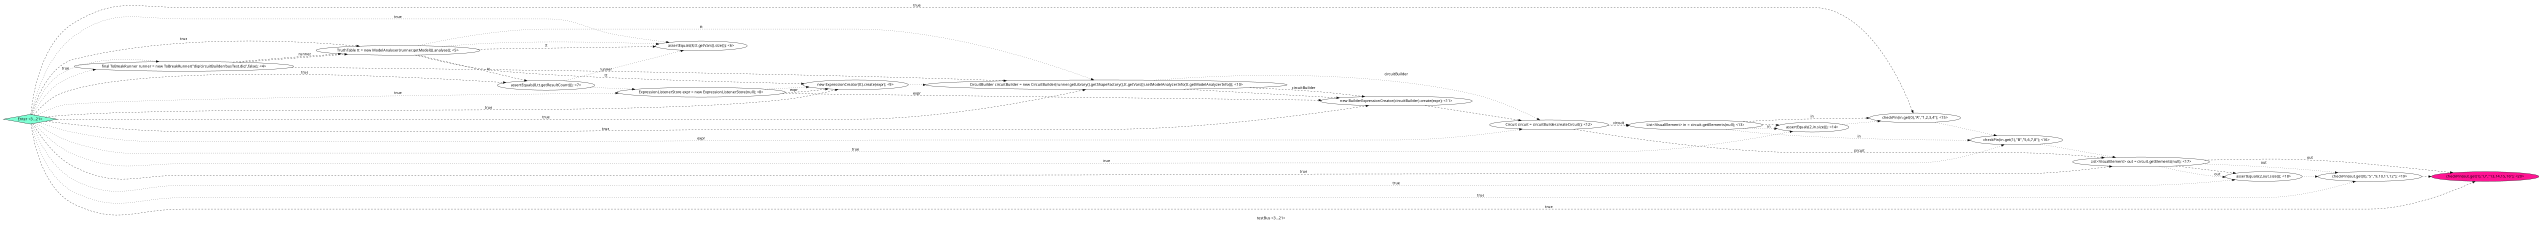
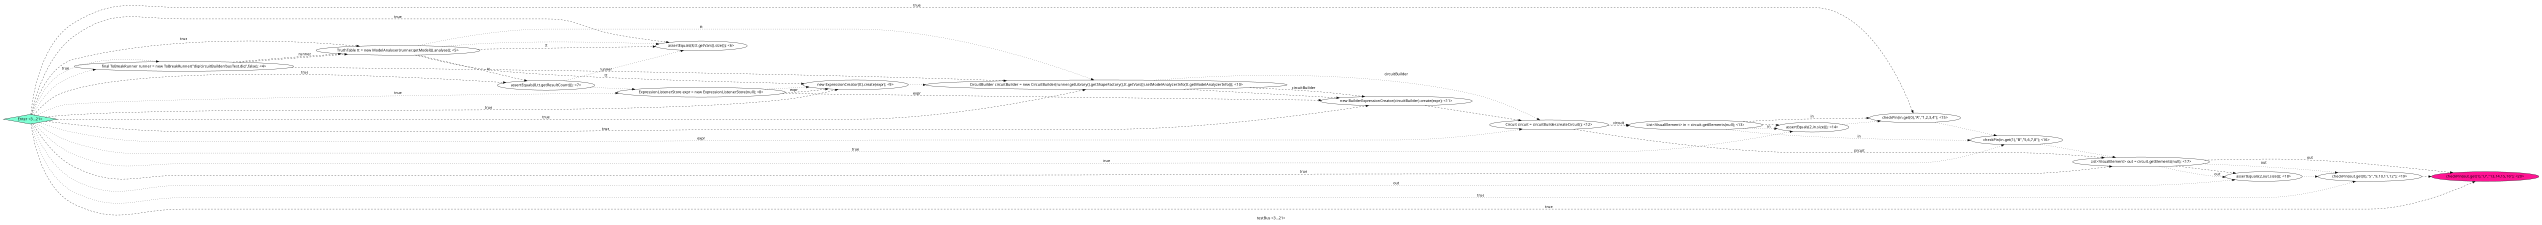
edge "Enter <3...21>" -> "assertEquals(8,tt.getVars().size()); <6>": style dotted -> dashed
edge "Enter <3...21>" -> "assertEquals(2,out.size()); <18>": label "true" -> "out"
